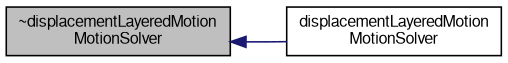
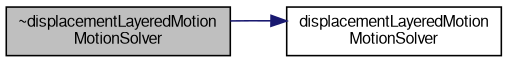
edge "displacementLayeredMotion MotionSolver" -> "~displacementLayeredMotion MotionSolver": reversed
